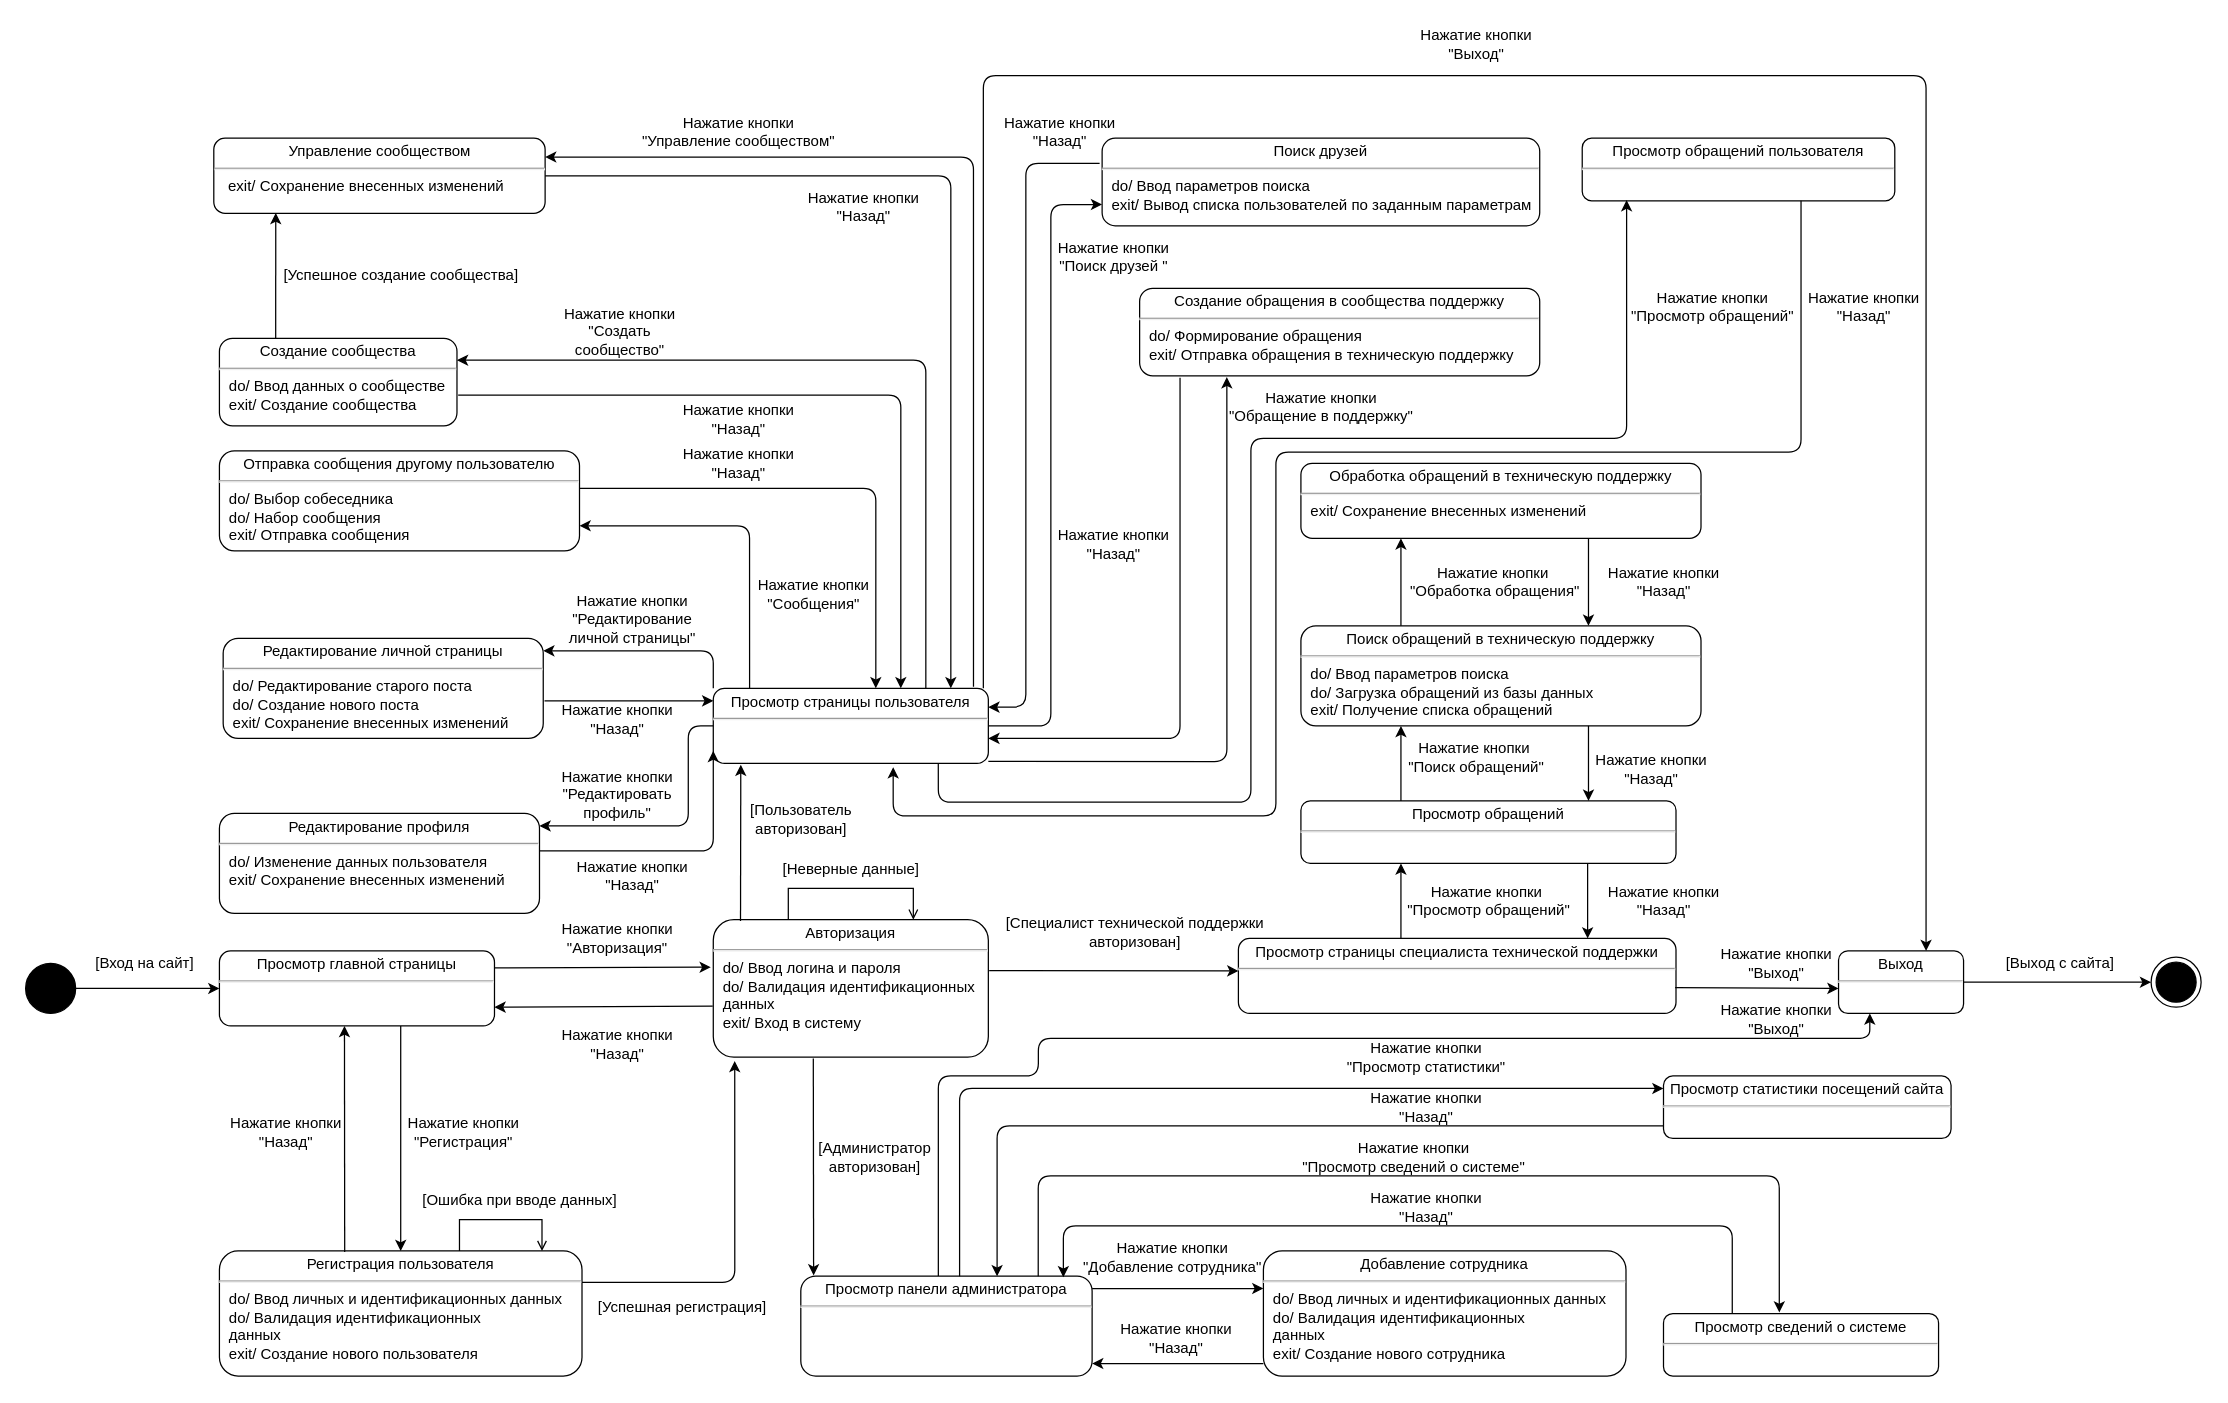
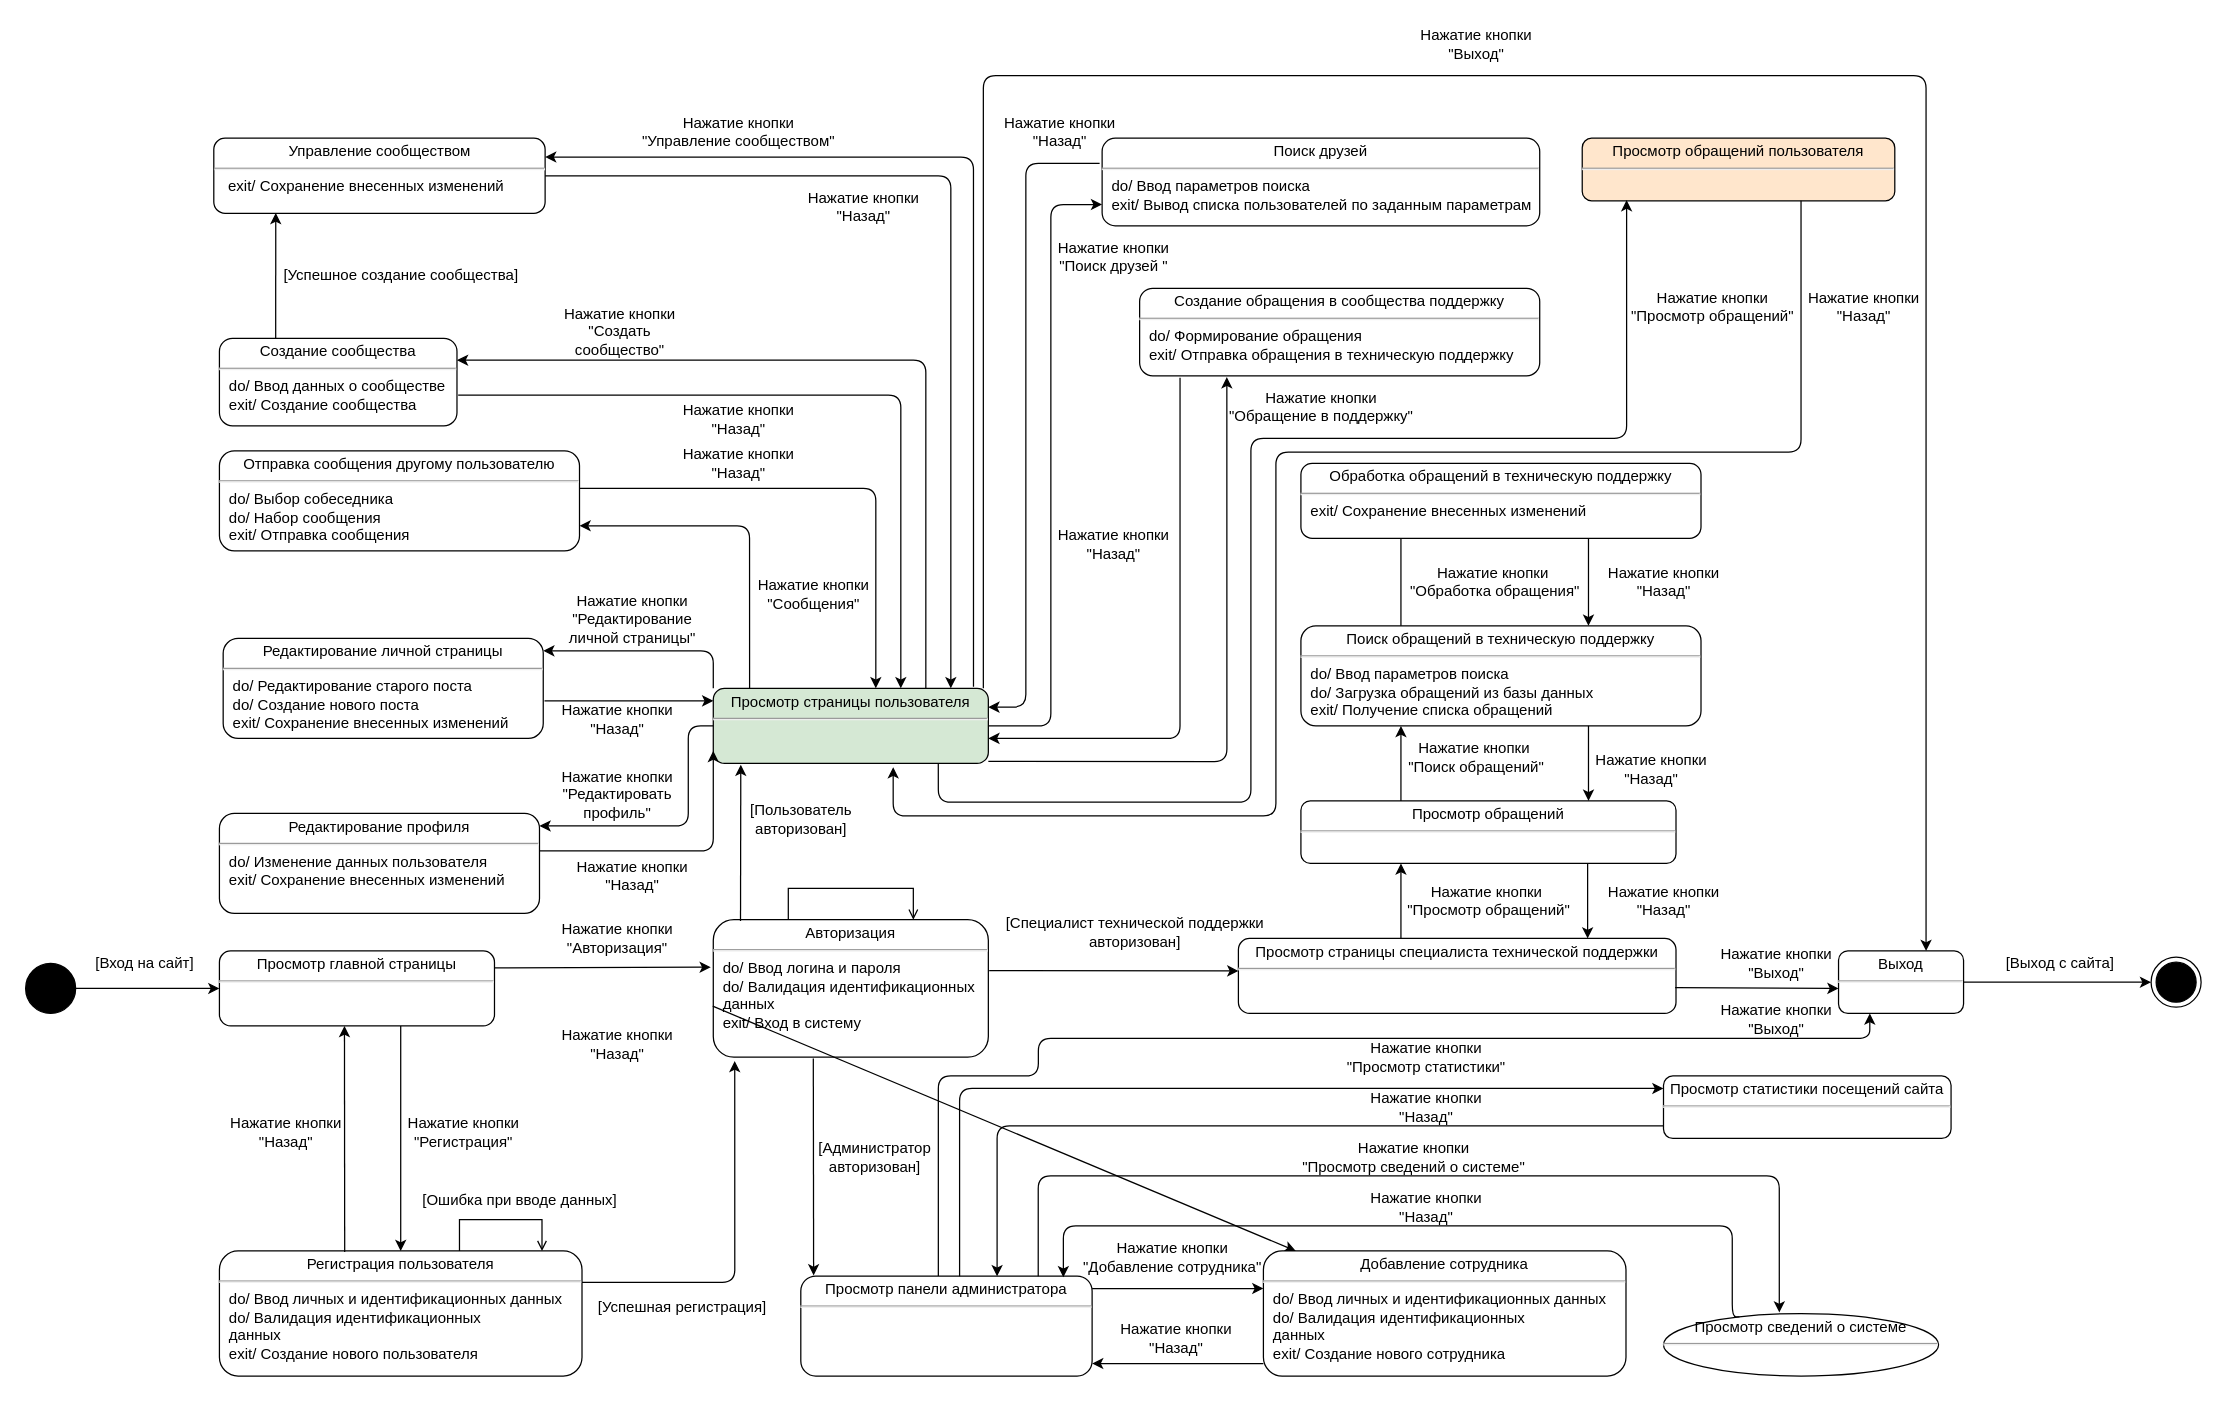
node "Просмотр обращений пользователя": fillcolor #ffffff -> #ffe6cc
edge "Поиск обращений в техническую поддержку do/ Ввод параметров поиска do/ Загрузка обращений из базы данных exit/ Получение списка обращений" -> "Обработка обращений в техническую поддержку exit/ Сохранение внесенных изменений": arrowhead classic -> none
node "Просмотр страницы пользователя": fillcolor #ffffff -> #d5e8d4
node "[Неверные данные]": removed
edge "Авторизация do/ Ввод логина и пароля do/ Валидация идентификационных данных exit/ Вход в систему" -> "Просмотр главной страницы": now "Авторизация do/ Ввод логина и пароля do/ Валидация идентификационных данных exit/ Вход в систему" -> "Добавление сотрудника do/ Ввод личных и идентификационных данных do/ Валидация идентификационных данных exit/ Создание нового сотрудника"
node "Просмотр сведений о системе": shape rounded rectangle -> ellipse
